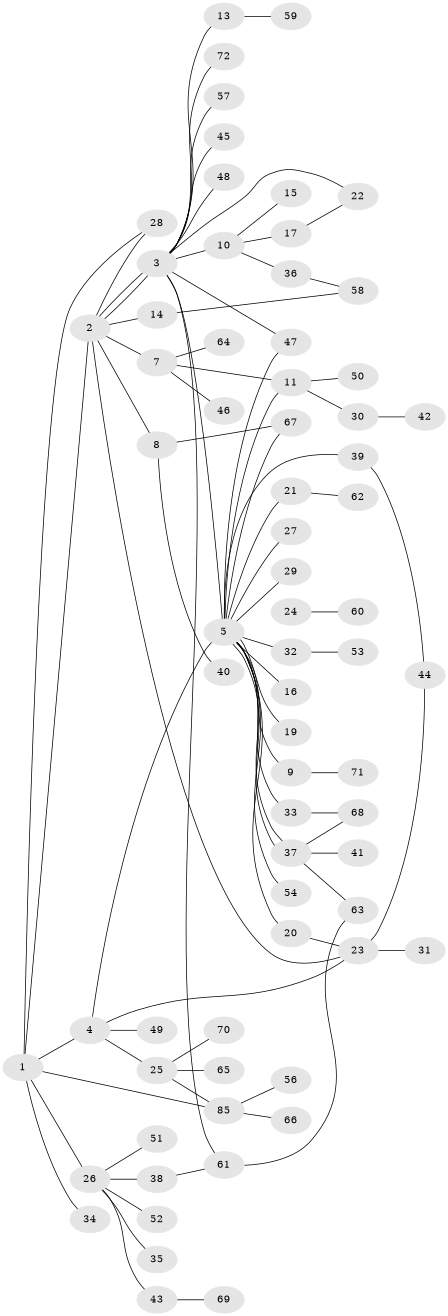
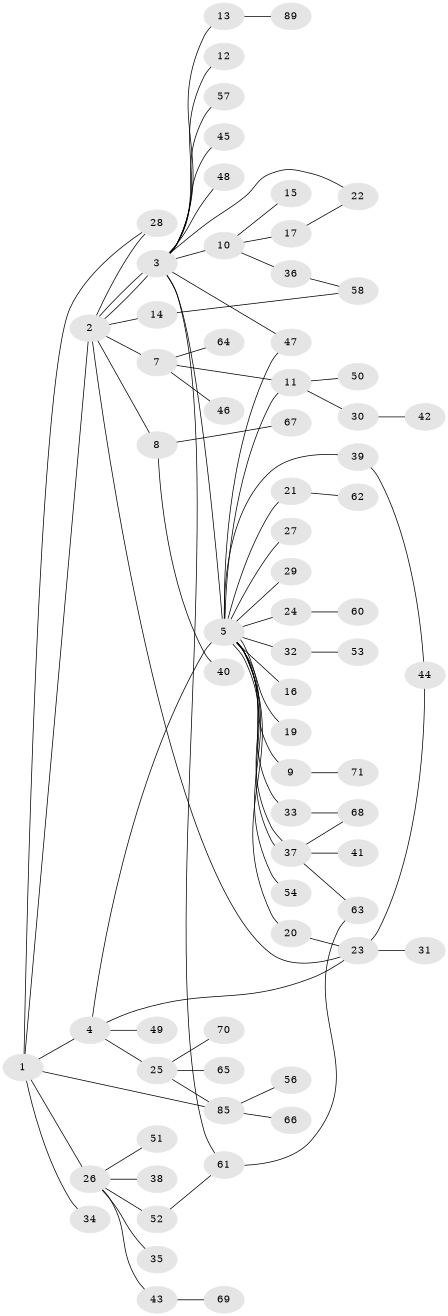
node "59": label "59" -> "89"
node "72": label "72" -> "12"
edge "67" -- "5": now "24" -- "5"
edge "61" -- "38": now "61" -- "52"
